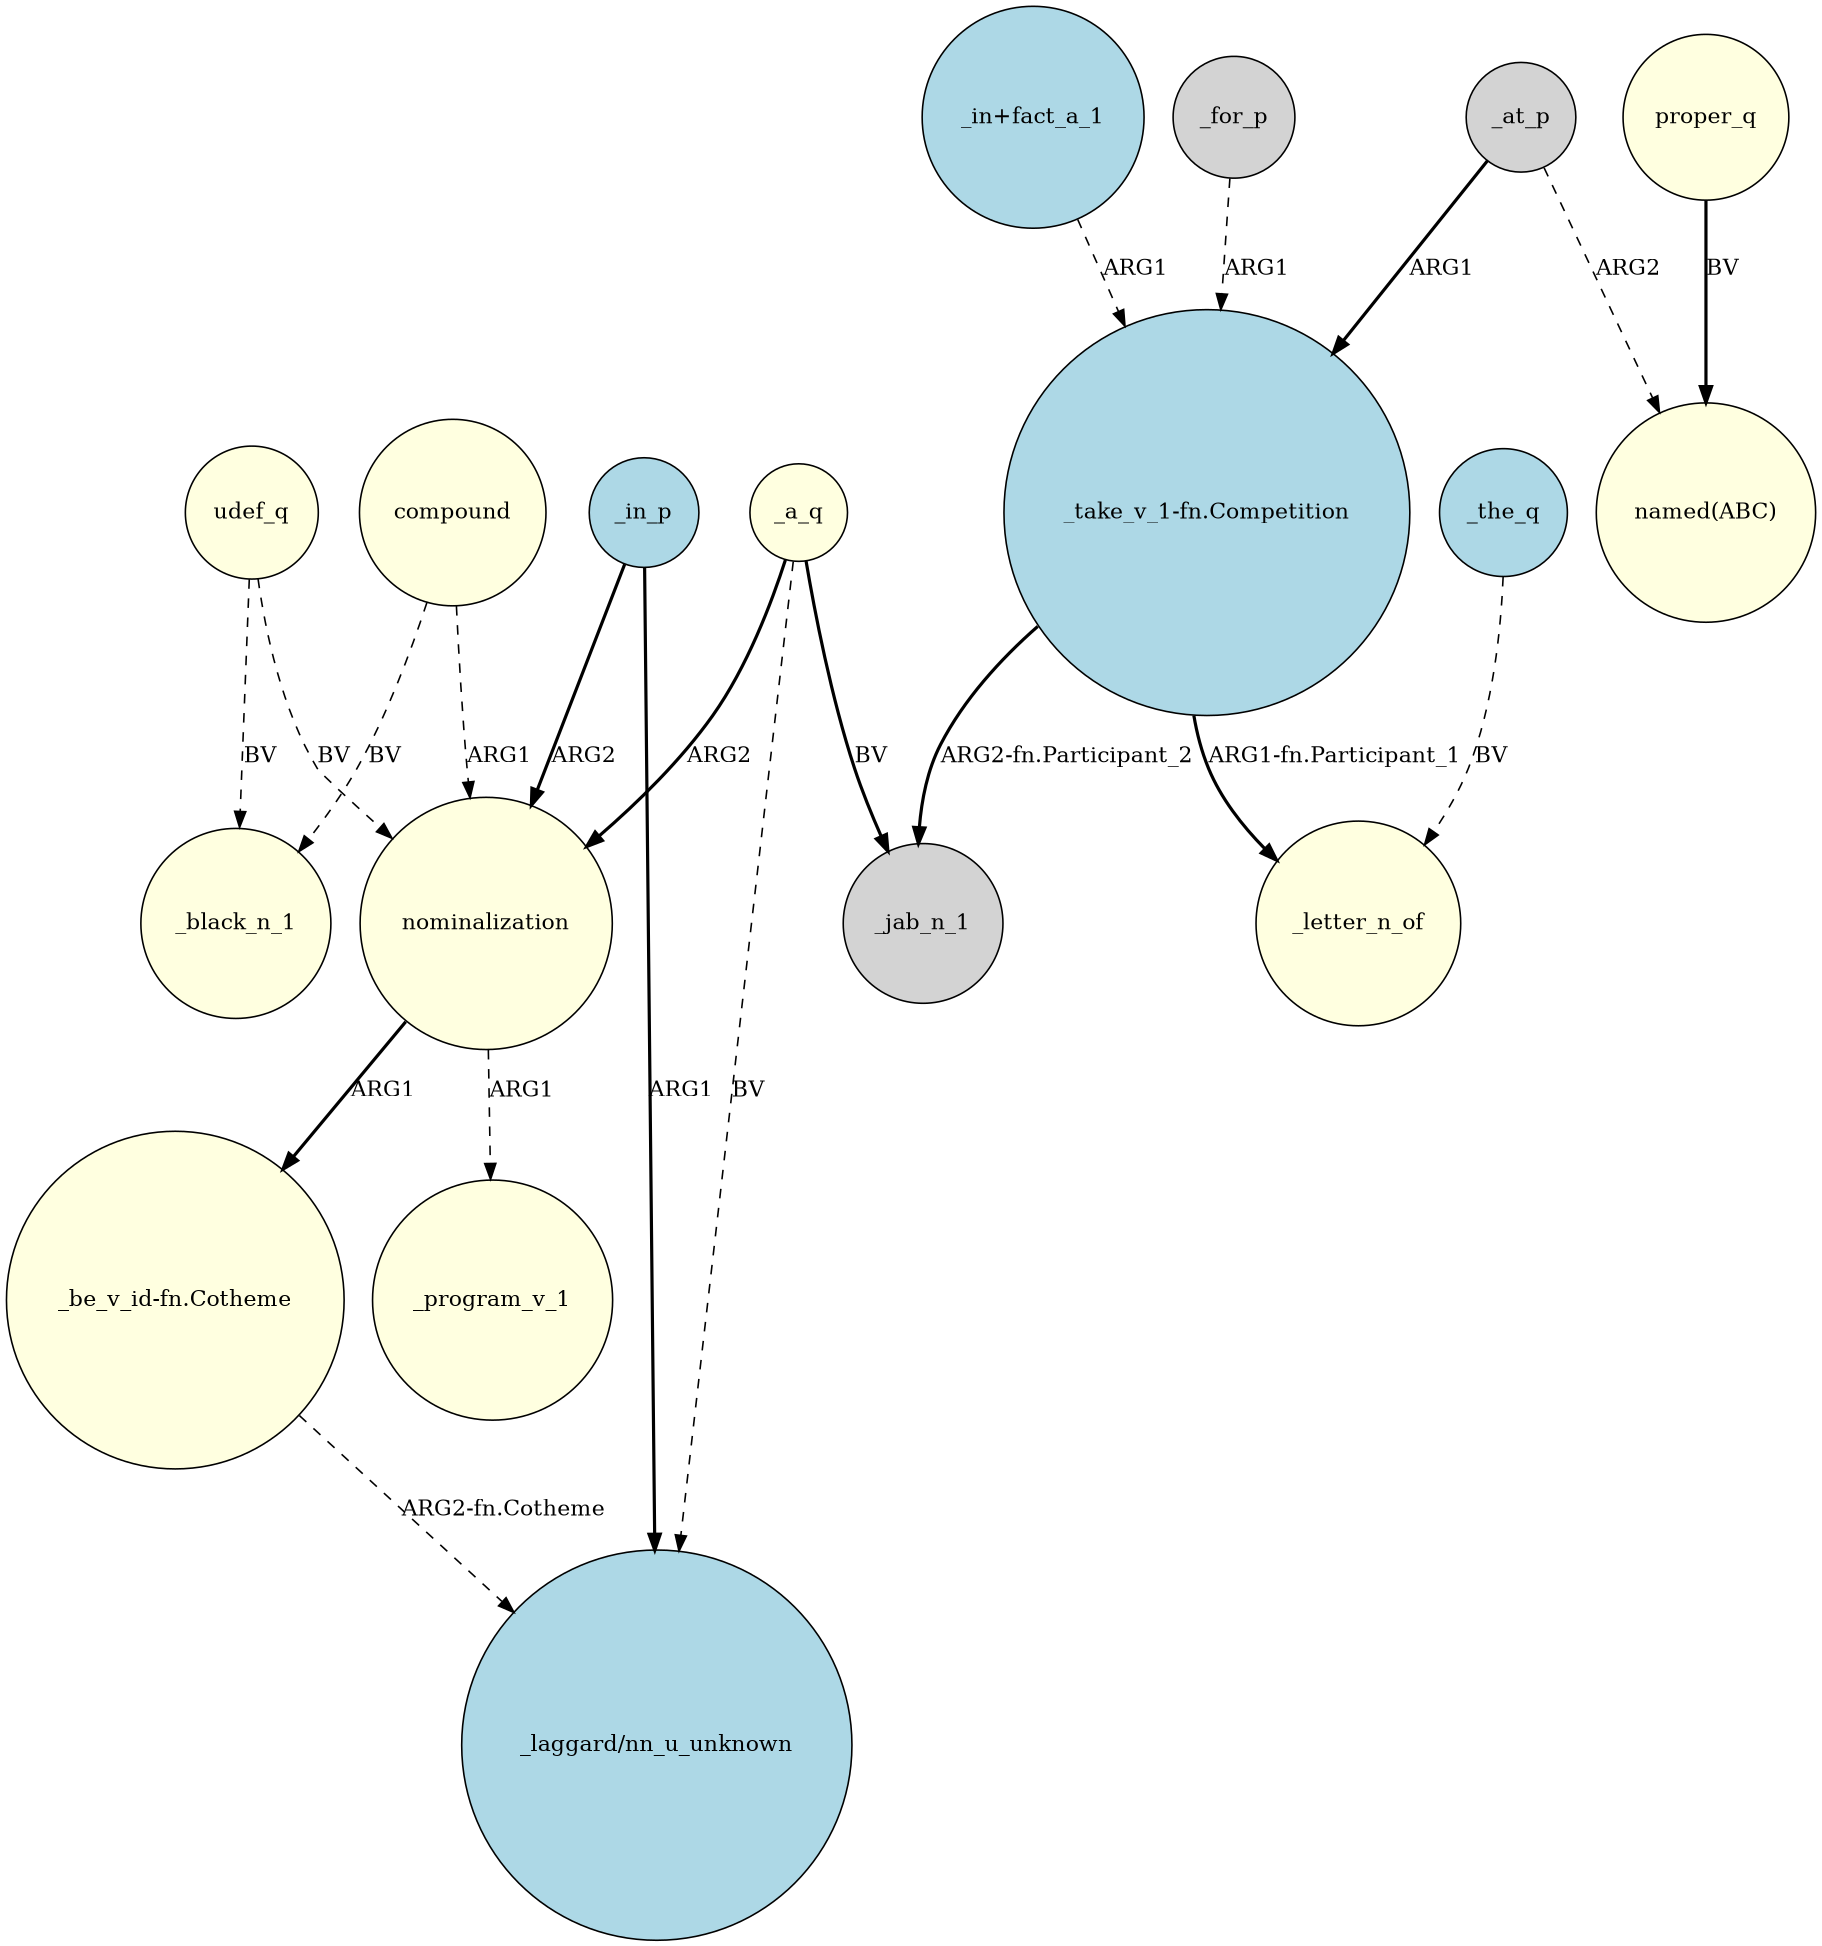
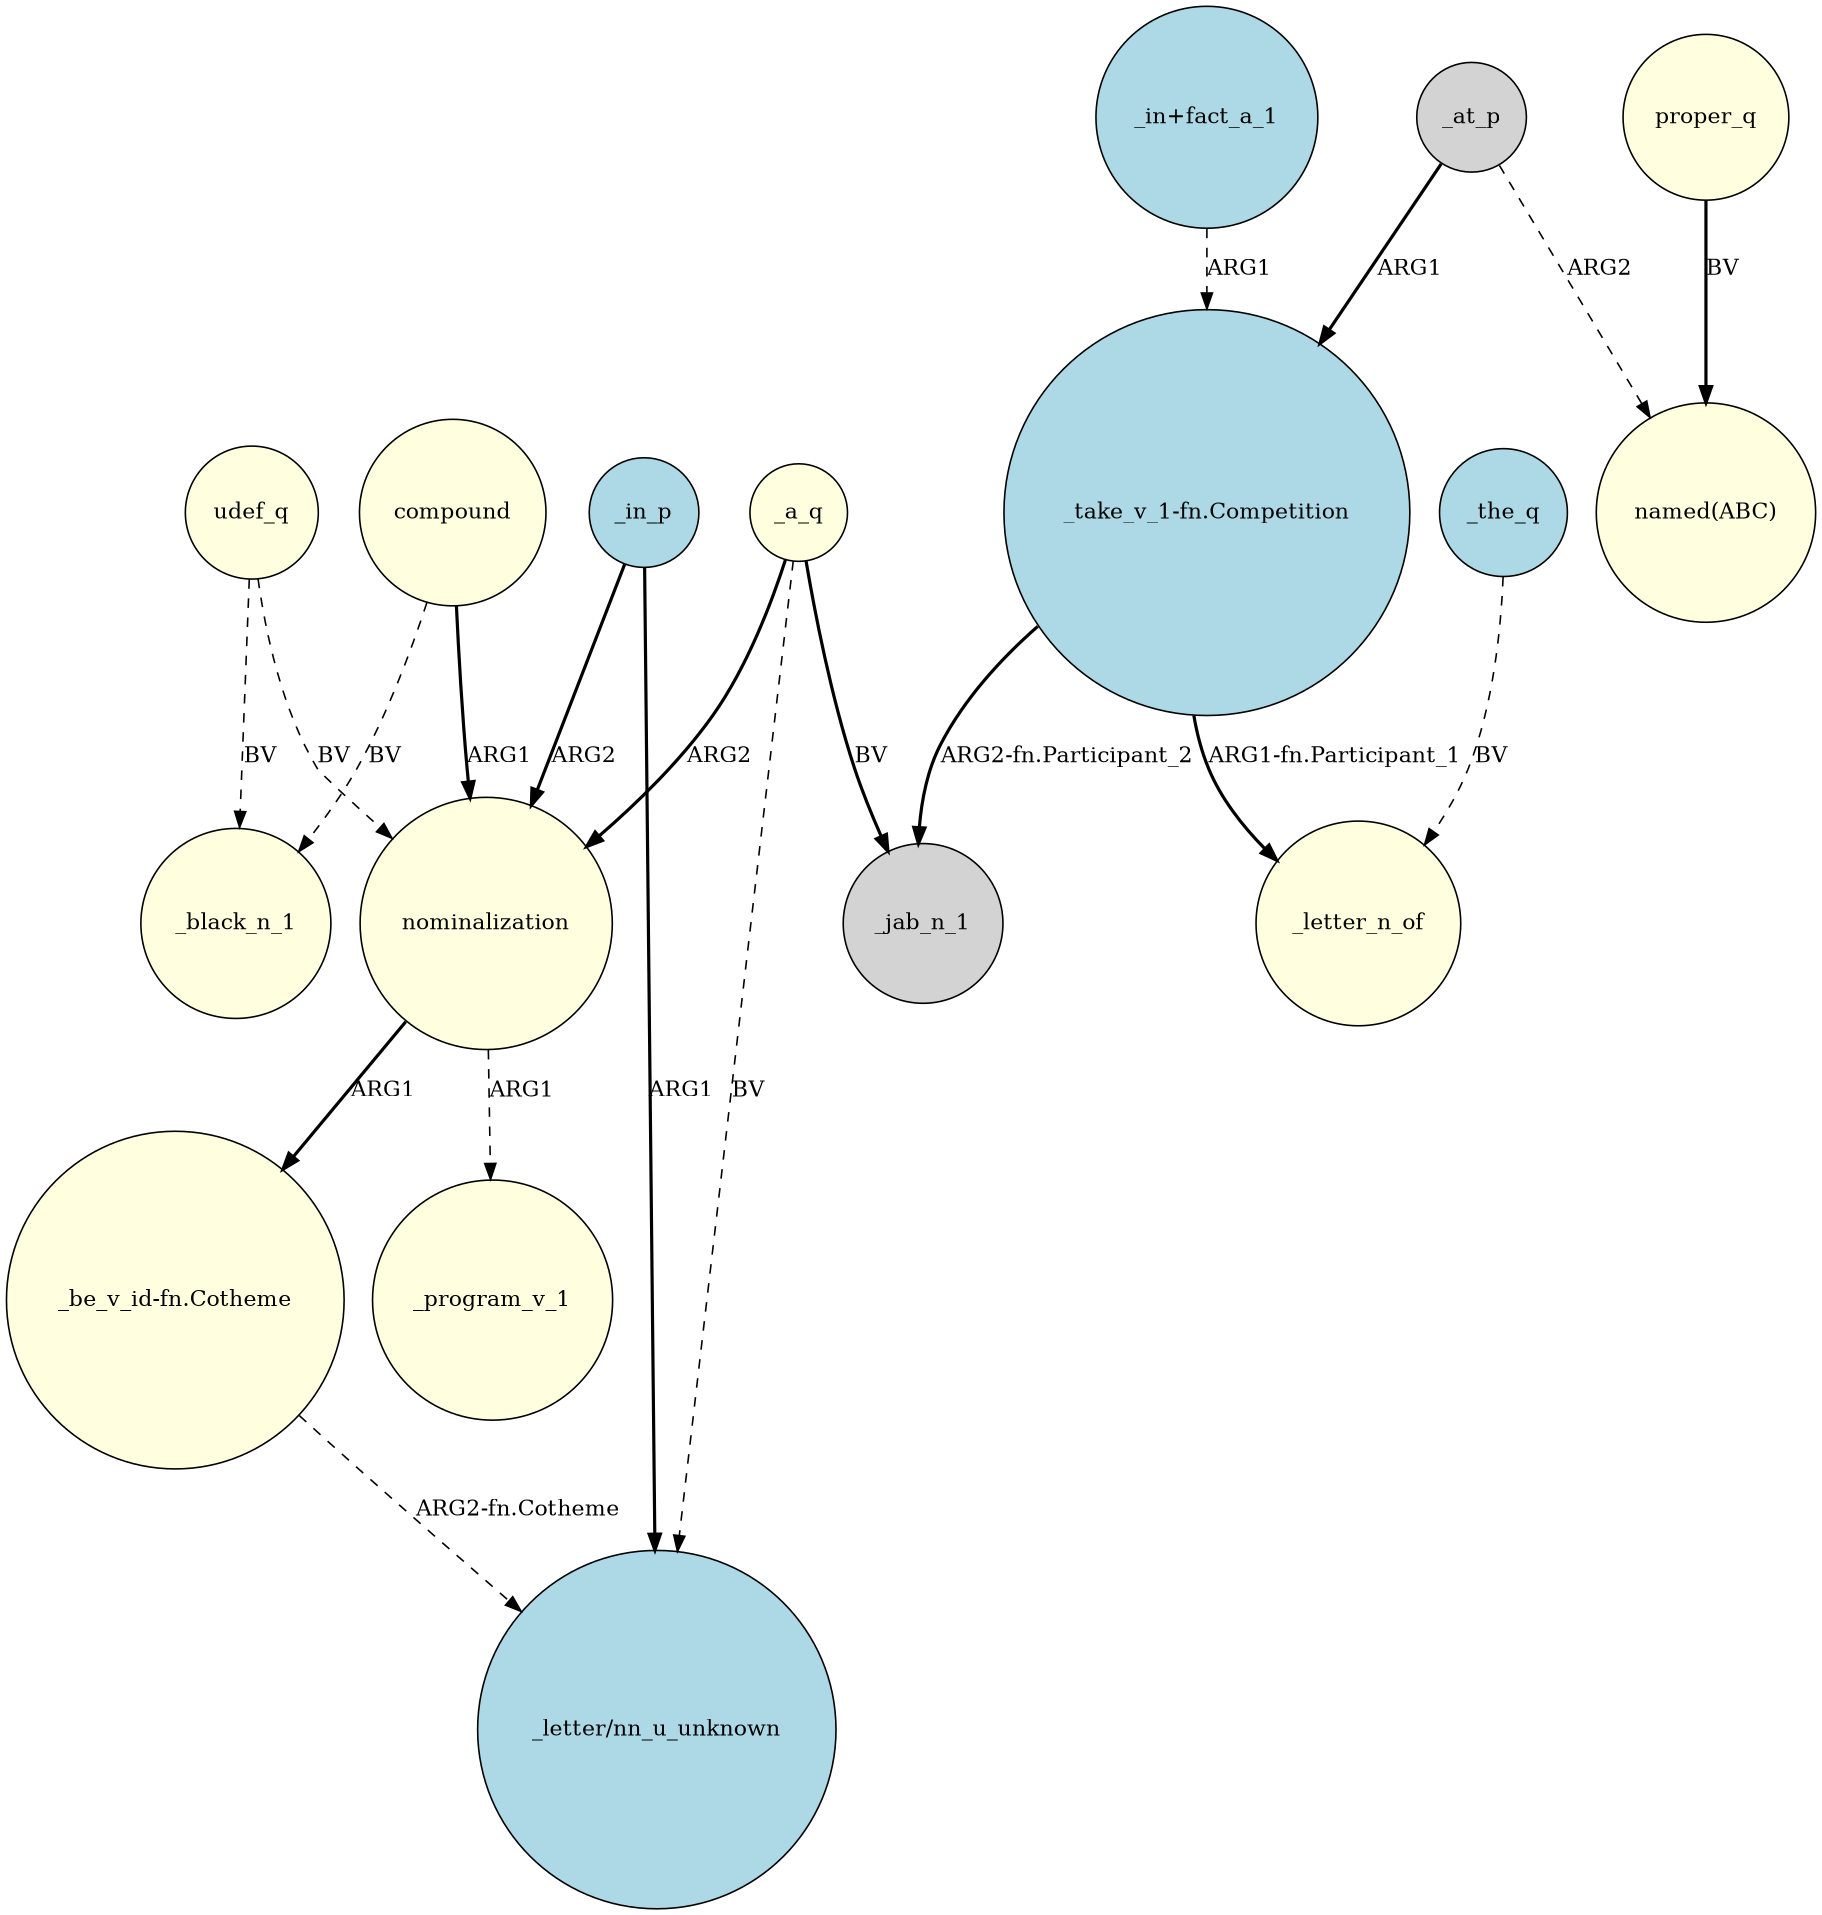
node "_for_p": removed
edge "compound" -> "nominalization": style dashed -> bold
node "_laggard/nn_u_unknown": label "_laggard/nn_u_unknown" -> "_letter/nn_u_unknown"
